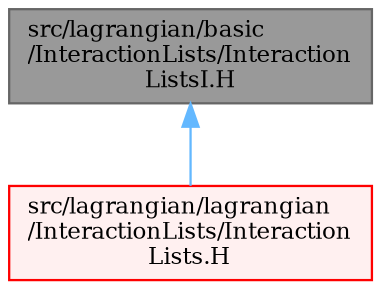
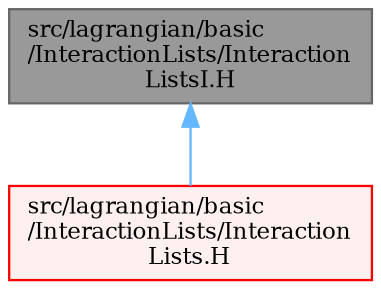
node "src/lagrangian/lagrangian /InteractionLists/Interaction Lists.H": label "src/lagrangian/lagrangian /InteractionLists/Interaction Lists.H" -> "src/lagrangian/basic /InteractionLists/Interaction Lists.H"
